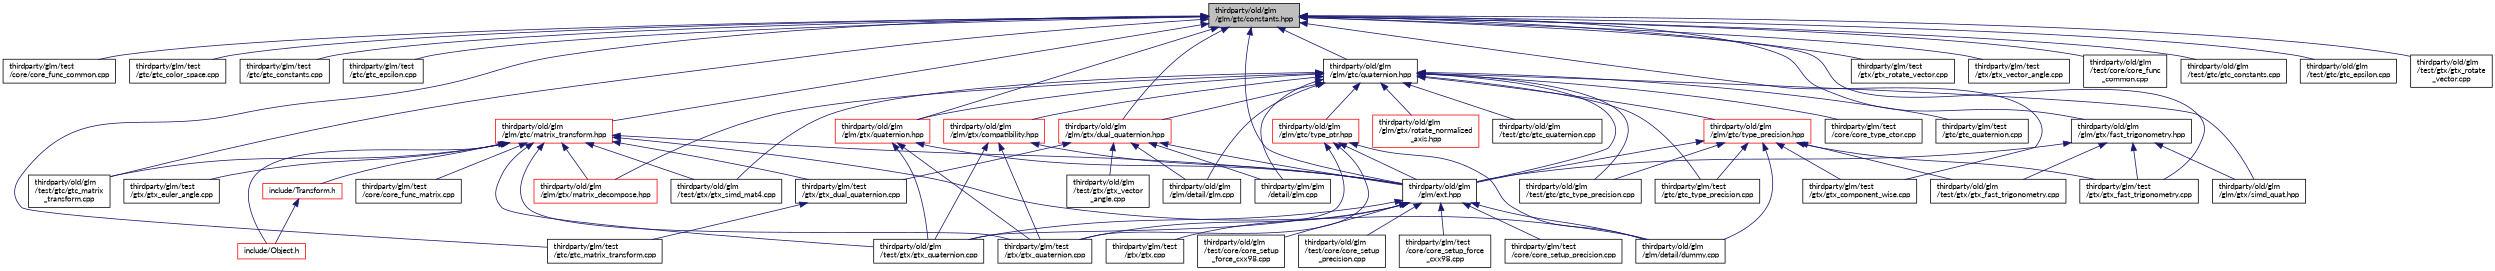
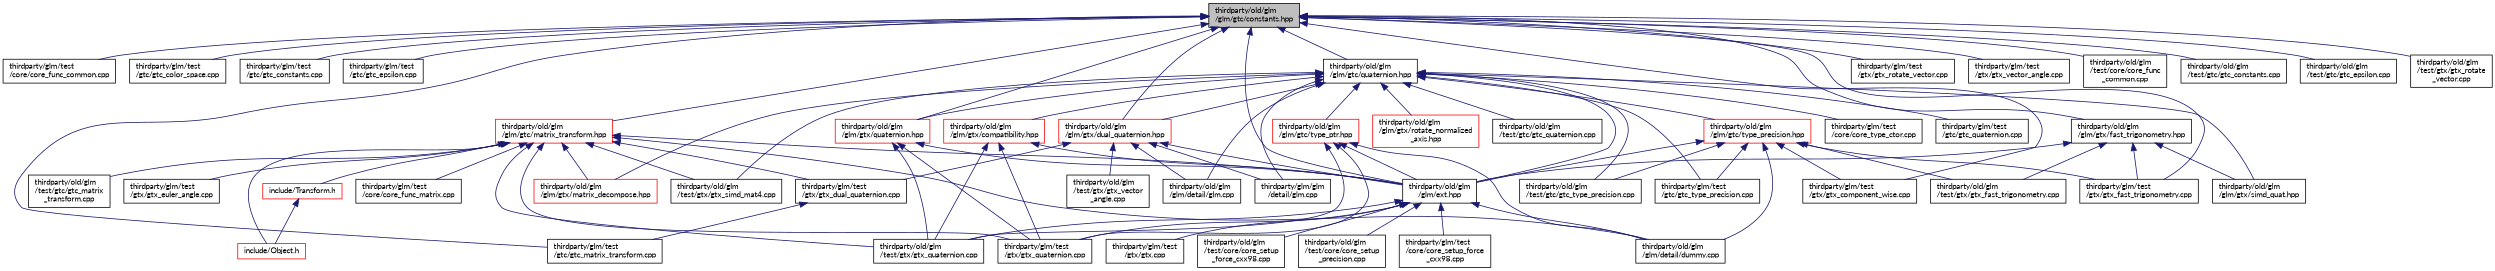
edge "thirdparty/old/glm /test/gtc/gtc_matrix _transform.cpp" -> "thirdparty/old/glm /glm/gtc/constants.hpp": removed
node "thirdparty/glm/test /core/core_setup_precision.cpp": removed
